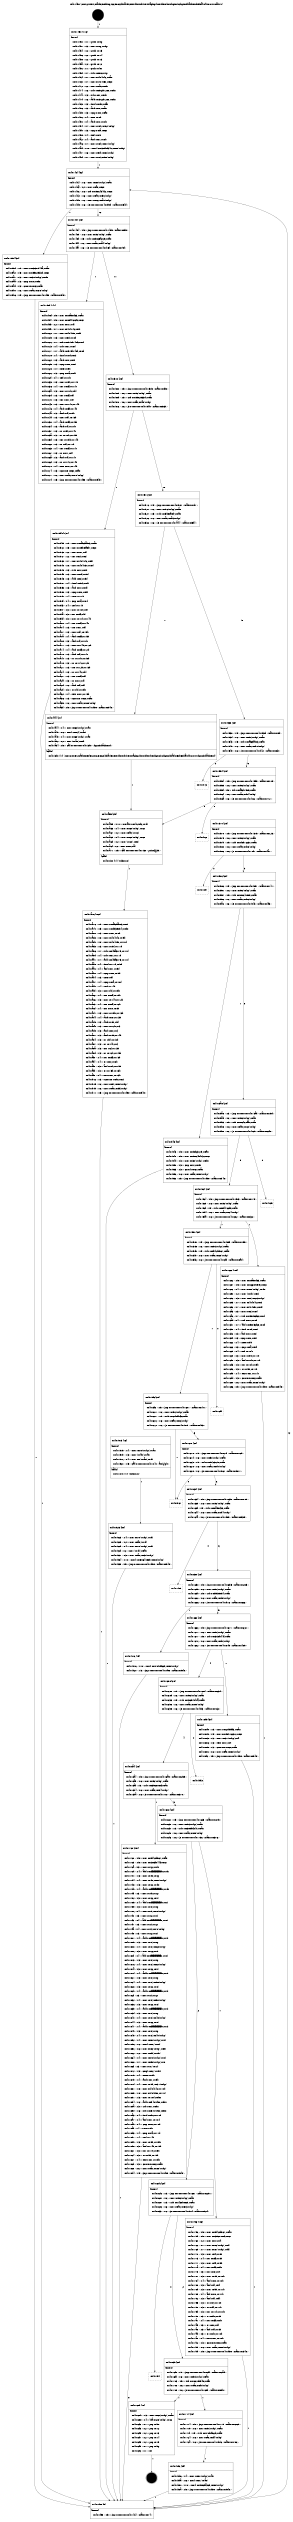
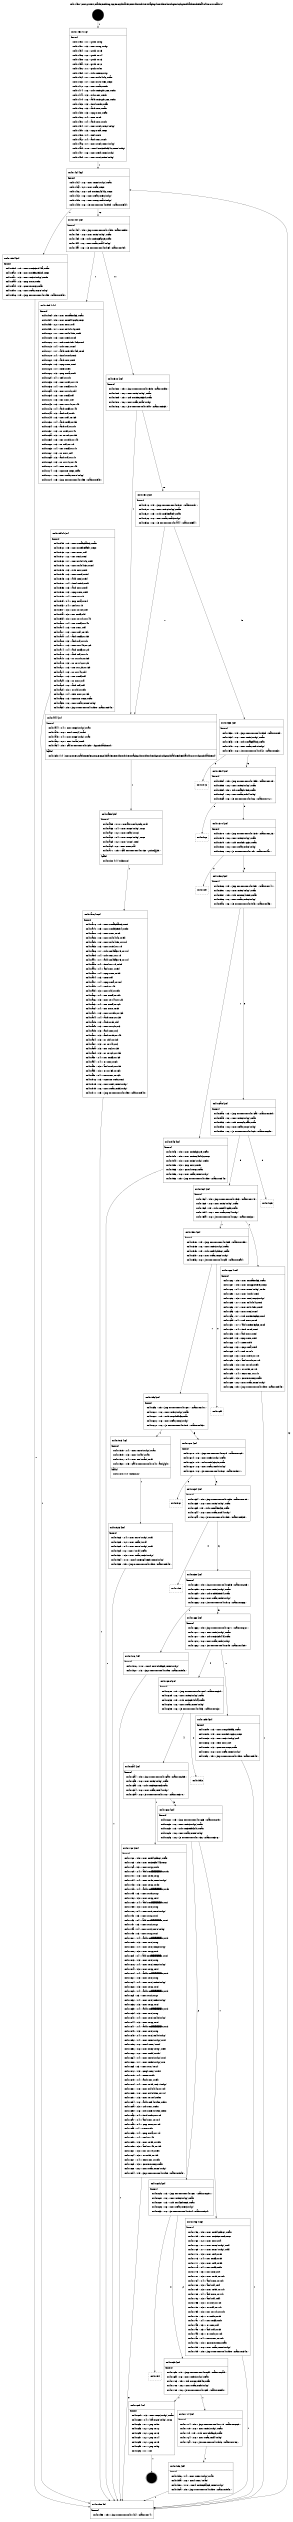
edge "0x401500 [28]" -> "0x4019bb [137]": now "0x401500 [28]" -> "0x401a44 [21]"
edge "0x401554 [28]" -> "0x401a59 [29]": now "0x401554 [28]" -> "0x401570 [28]"
edge "0x4015fc [28]" -> "0x401961": now "0x4015fc [28]" -> "0x401915 [16]"
